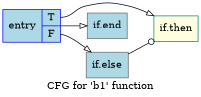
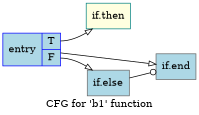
edge "if.else" -> "if.then": now "if.else" -> "if.end"
